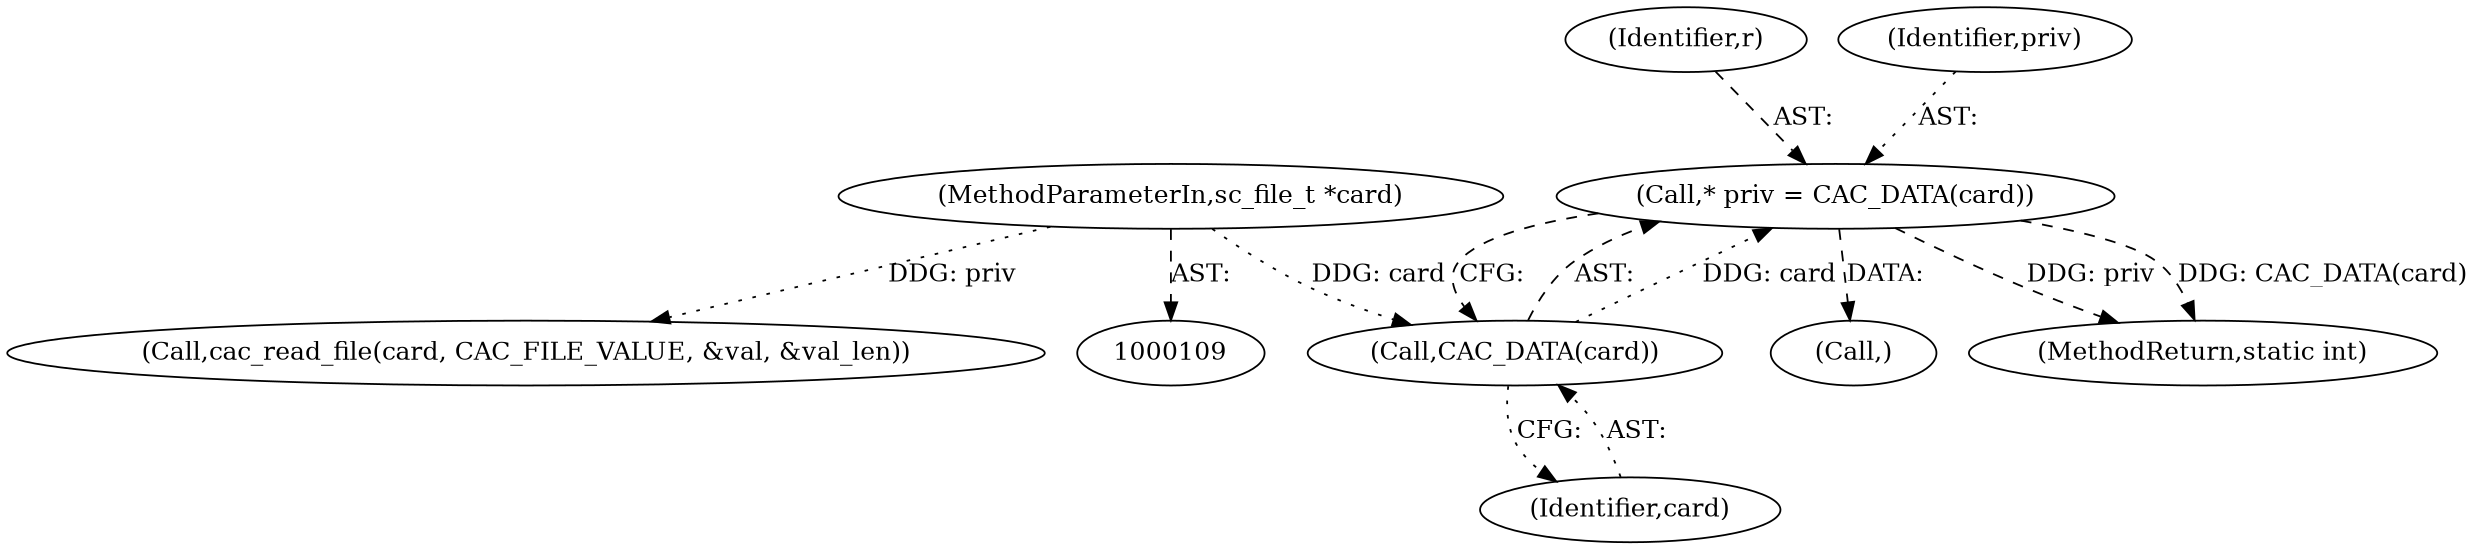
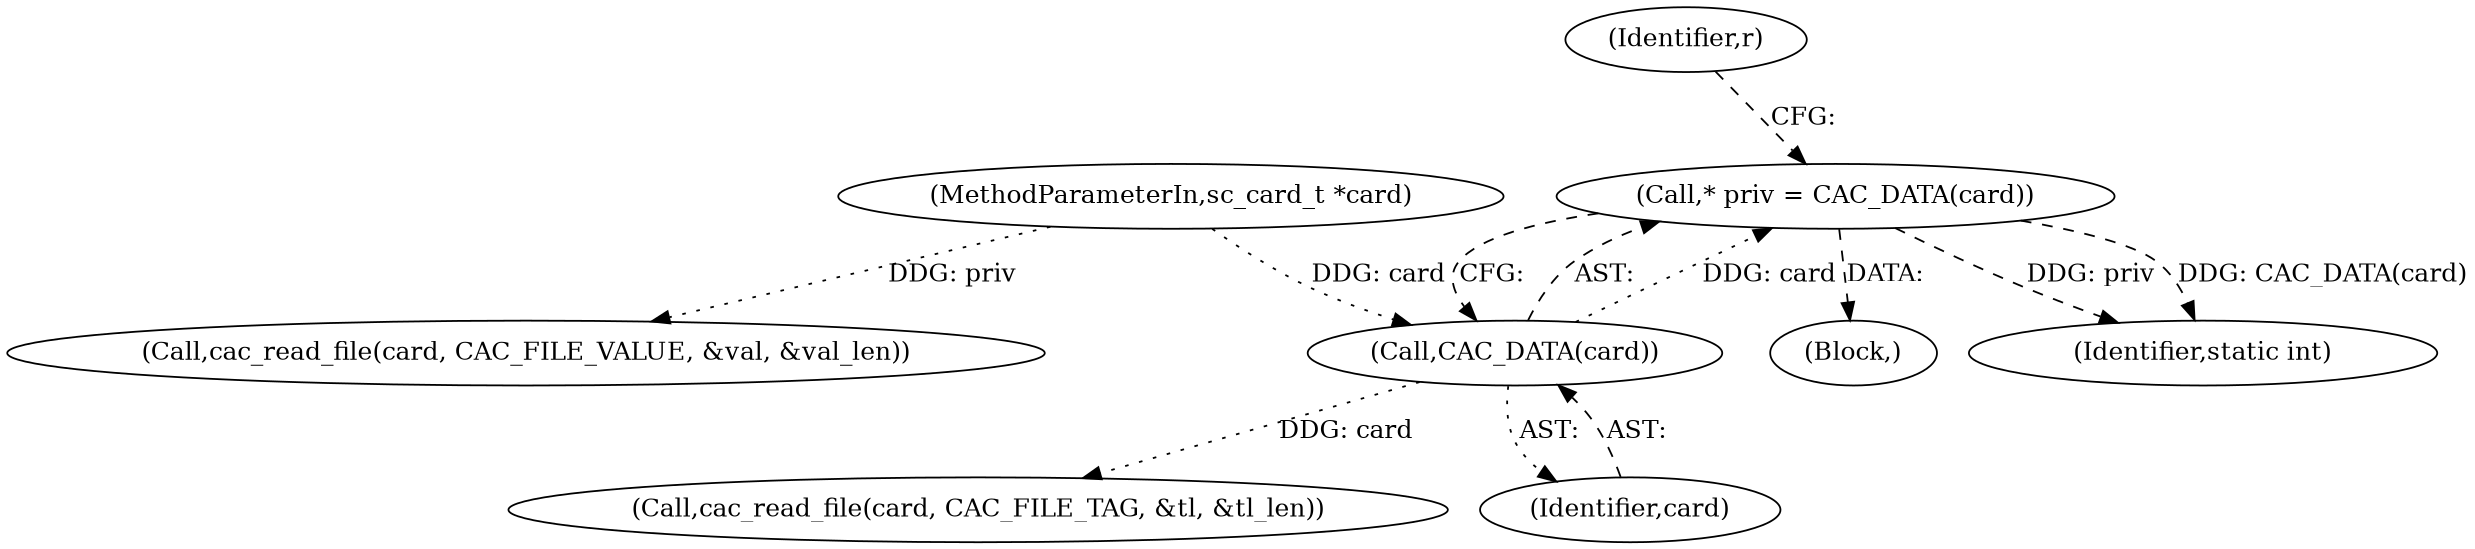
node "(Identifier,priv)": removed
edge "(Identifier,r)" -> "(Call,* priv = CAC_DATA(card))": label "AST: " -> "CFG: "
node "(MethodParameterIn,sc_file_t *card)": label "(MethodParameterIn,sc_file_t *card)" -> "(MethodParameterIn,sc_card_t *card)"
node "1000109": removed
node "(Call,)": label "(Call,)" -> "(Block,)"
node "(MethodReturn,static int)": label "(MethodReturn,static int)" -> "(Identifier,static int)"
edge "(Call,CAC_DATA(card))" -> "(Identifier,card)": label "CFG: " -> "AST: "
edge "(Identifier,card)" -> "(Call,CAC_DATA(card))": style dotted -> dashed
node "(Call,cac_read_file(card, CAC_FILE_TAG, &tl, &tl_len))": added
